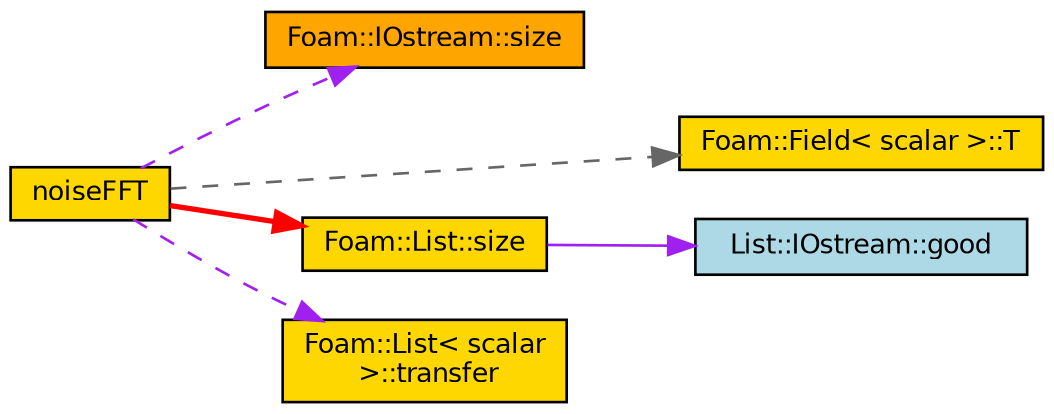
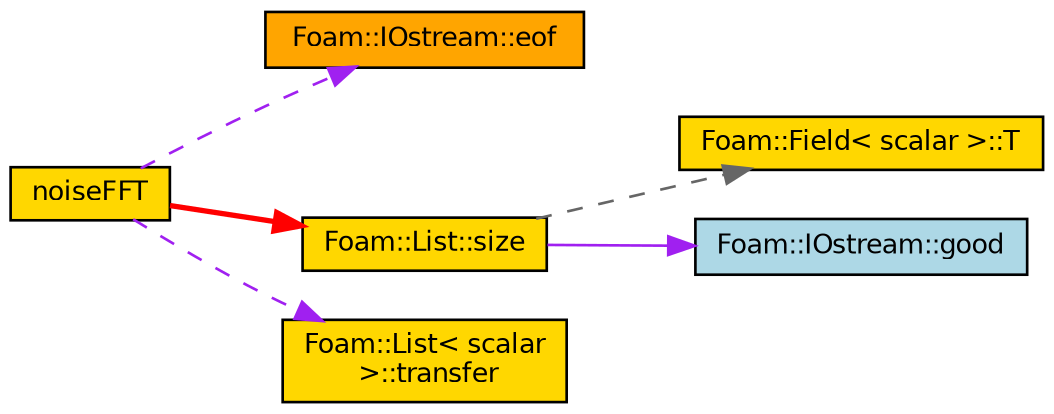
node "Foam::IOstream::size": label "Foam::IOstream::size" -> "Foam::IOstream::eof"
edge "noiseFFT" -> "Foam::Field< scalar >::T": now "Foam::List::size" -> "Foam::Field< scalar >::T"
node "List::IOstream::good": label "List::IOstream::good" -> "Foam::IOstream::good"
